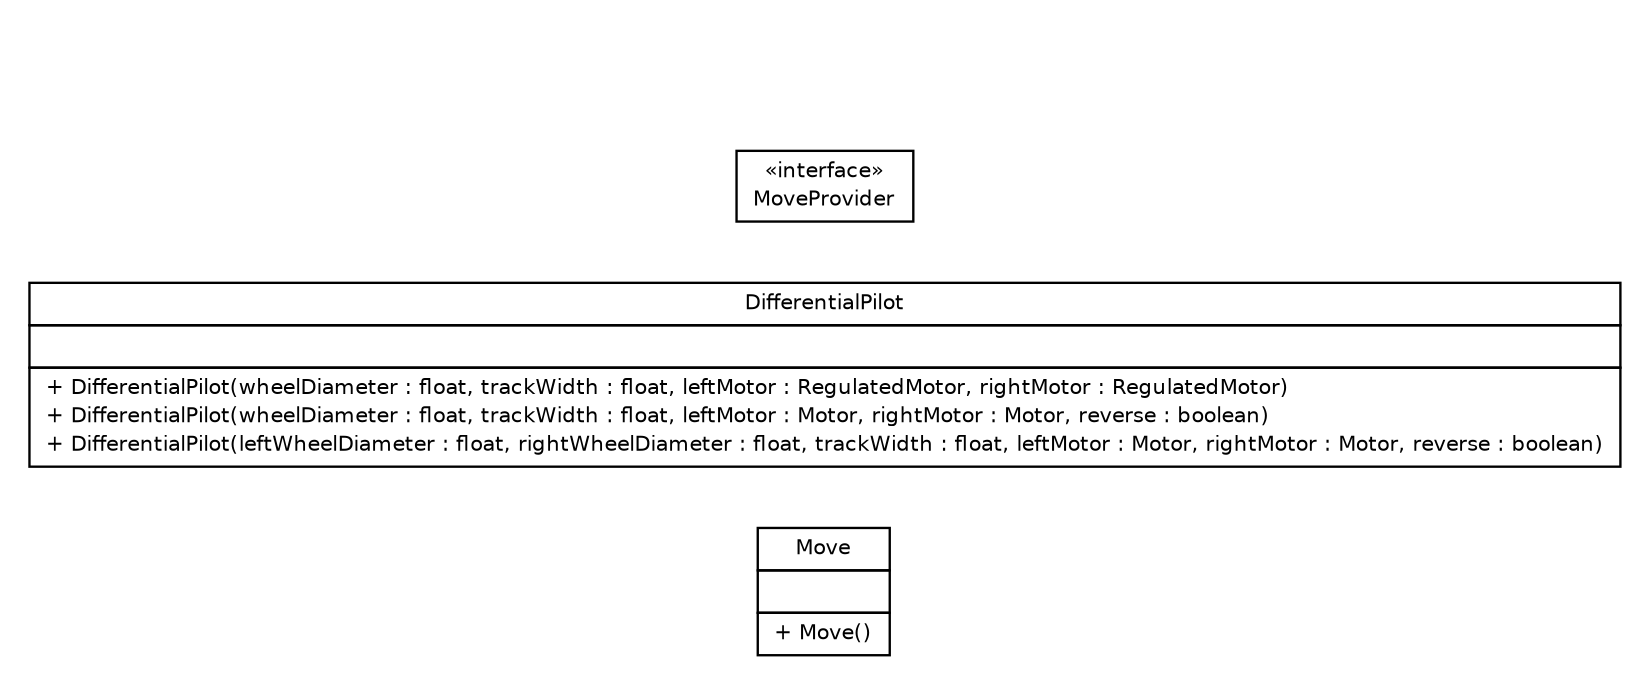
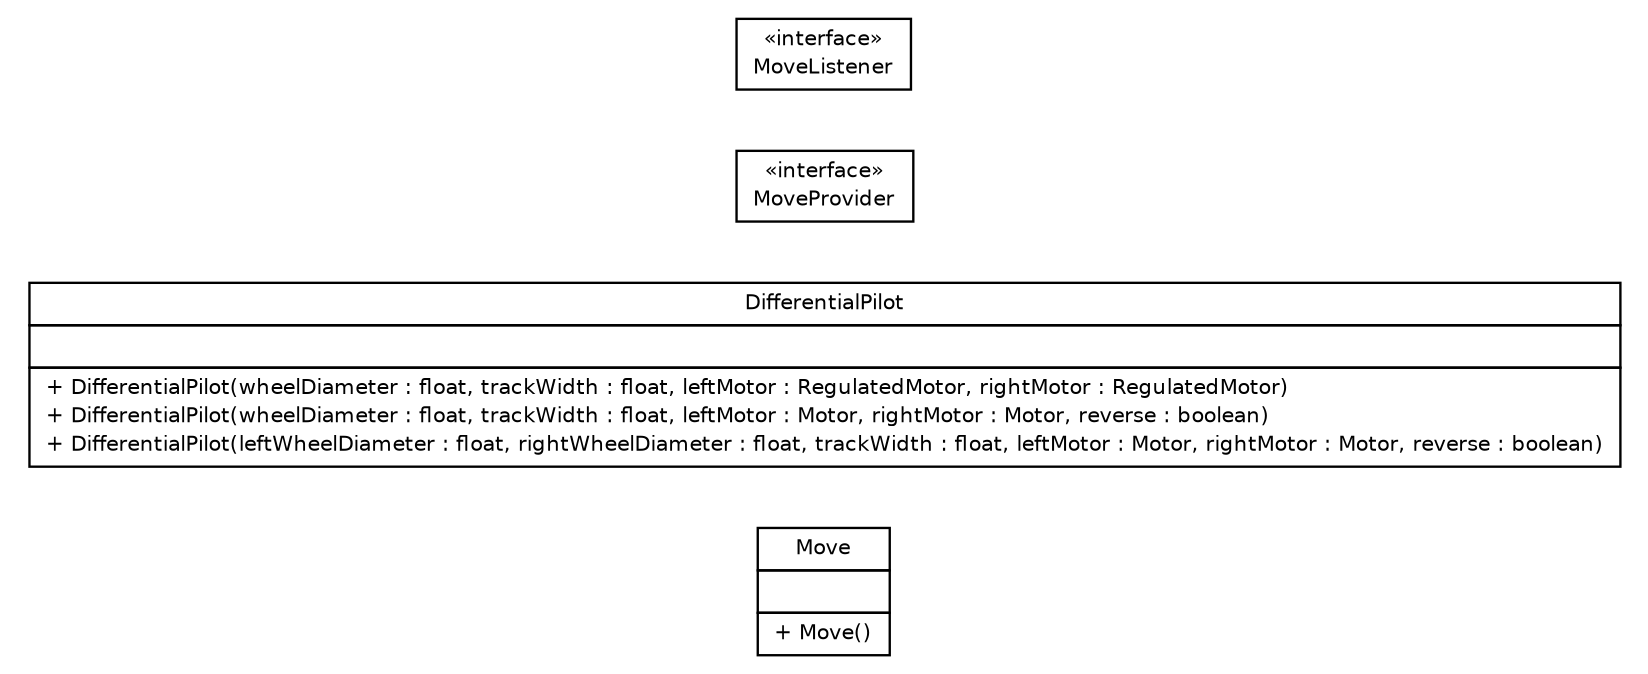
node "MoveListener": added
